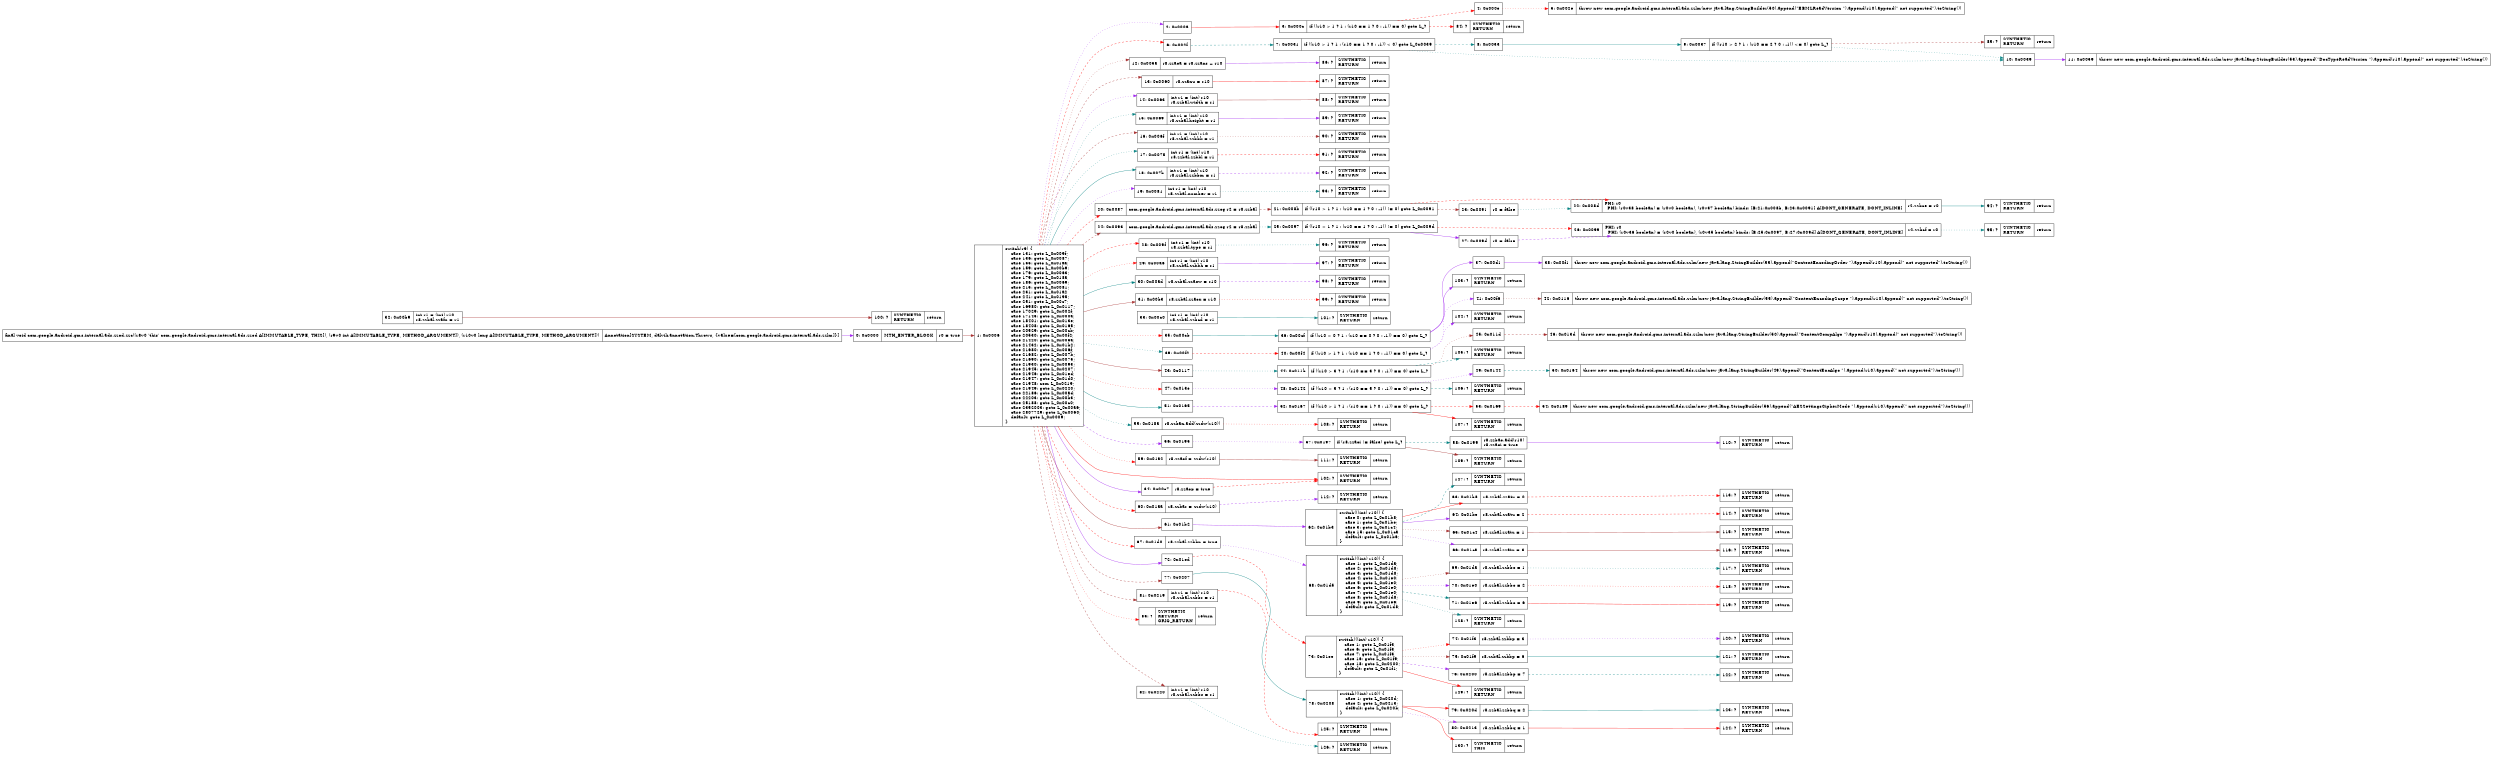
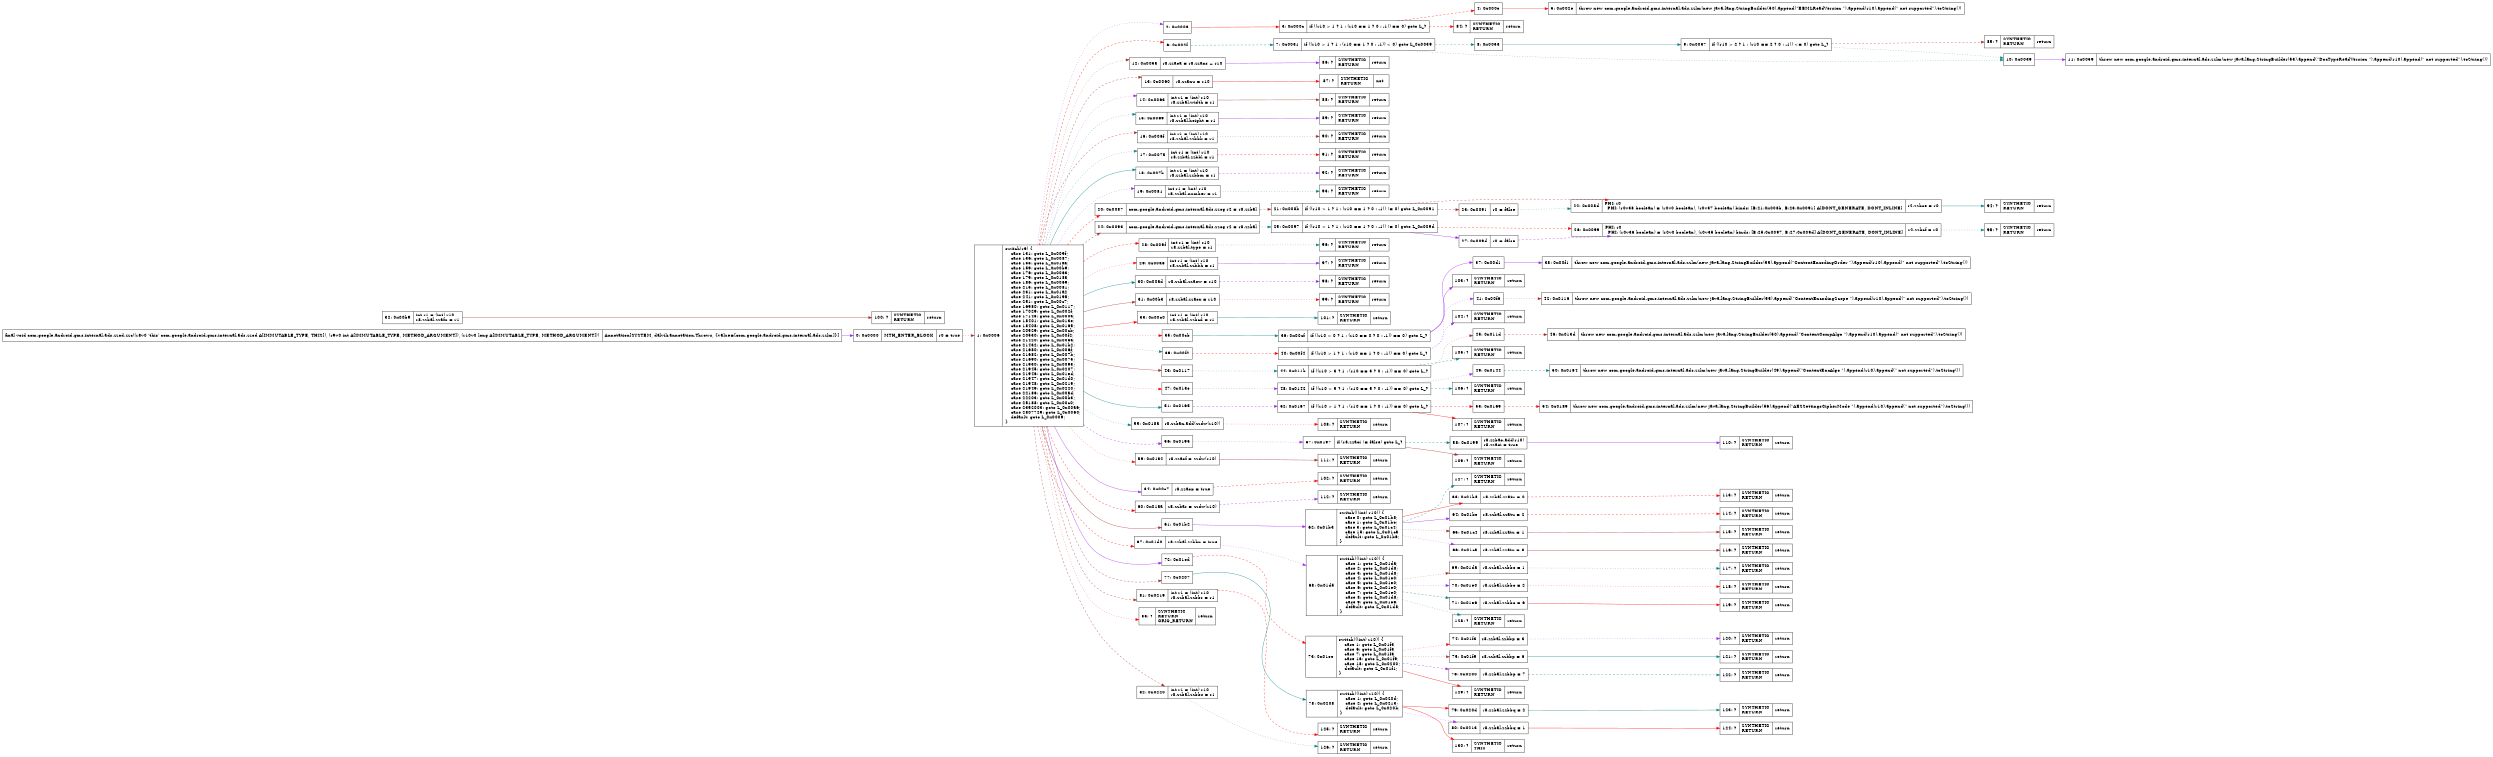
edge "4: 0x000e" -> "5: 0x002e": style dotted -> solid
node "87: ?": text "return" -> "not"
edge "0: 0x0000" -> "1: 0x0006": style solid -> dotted
node "1: 0x0006": text "case 21948: com L_0x0219;" -> "case 21948: goto L_0x0219;"
edge "1: 0x0006" -> "102: ?": now "1: 0x0006" -> "33: 0x00c0"
